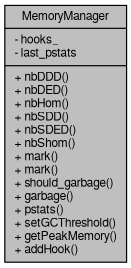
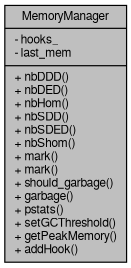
node "MemoryManager": text "- last_pstats" -> "- last_mem"
